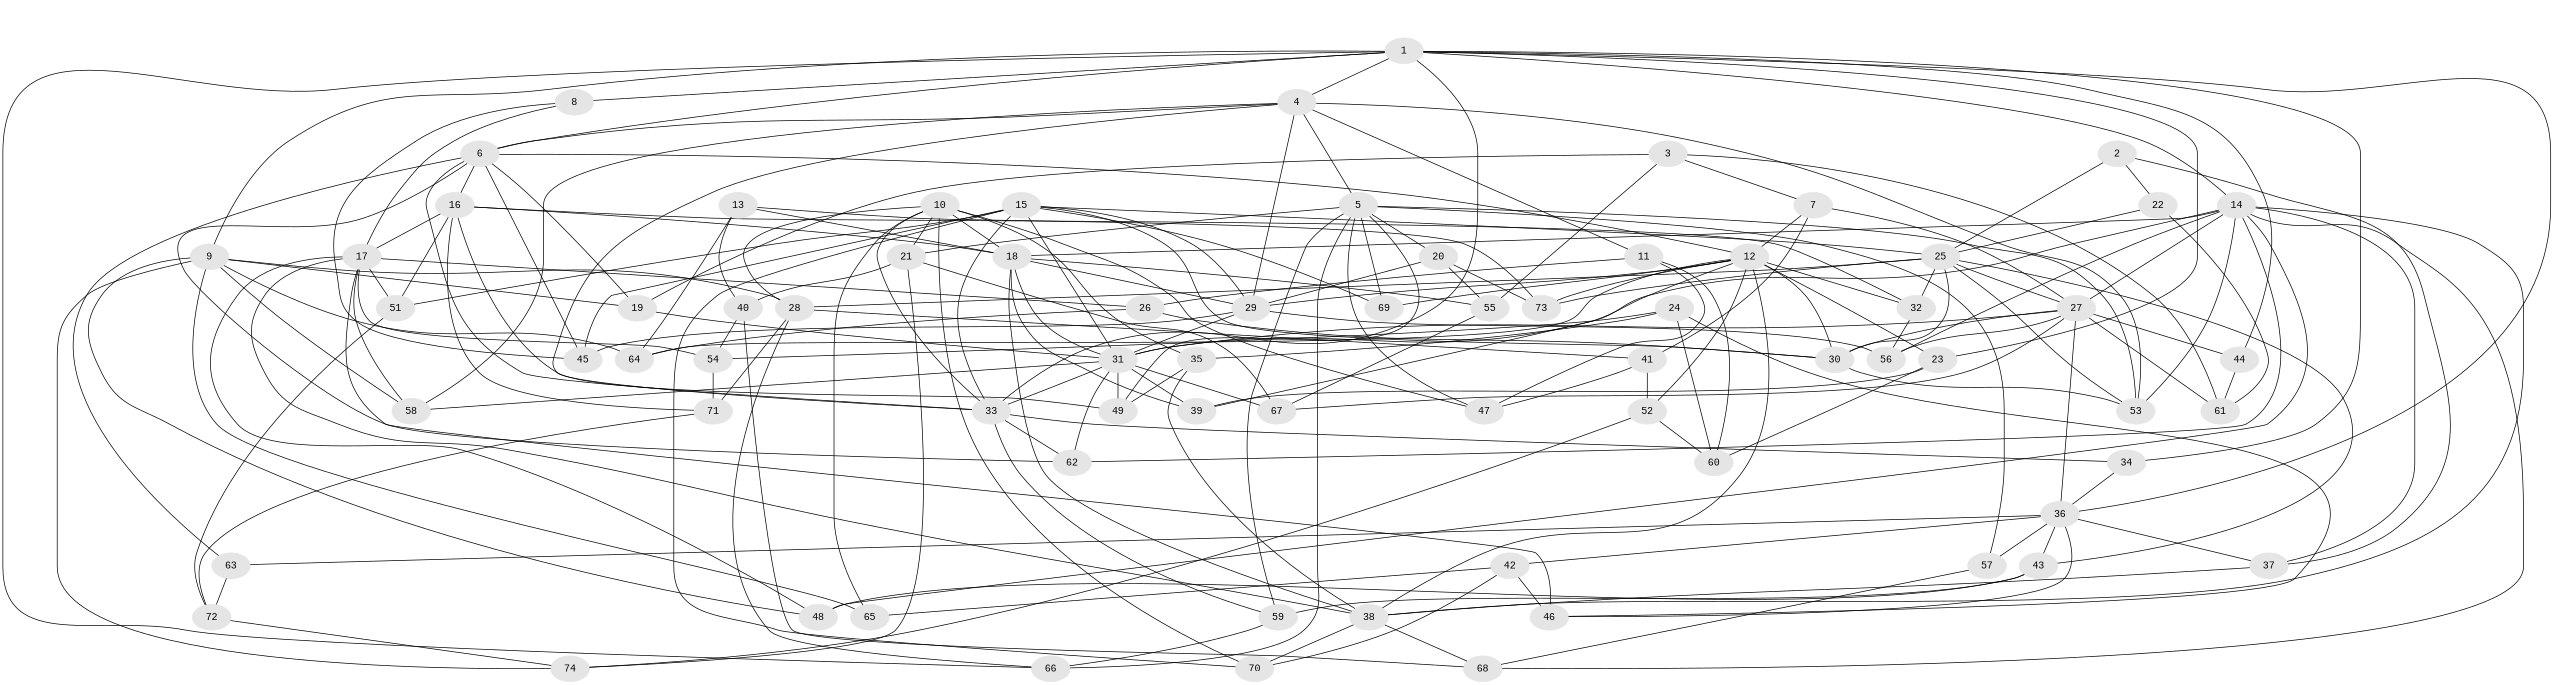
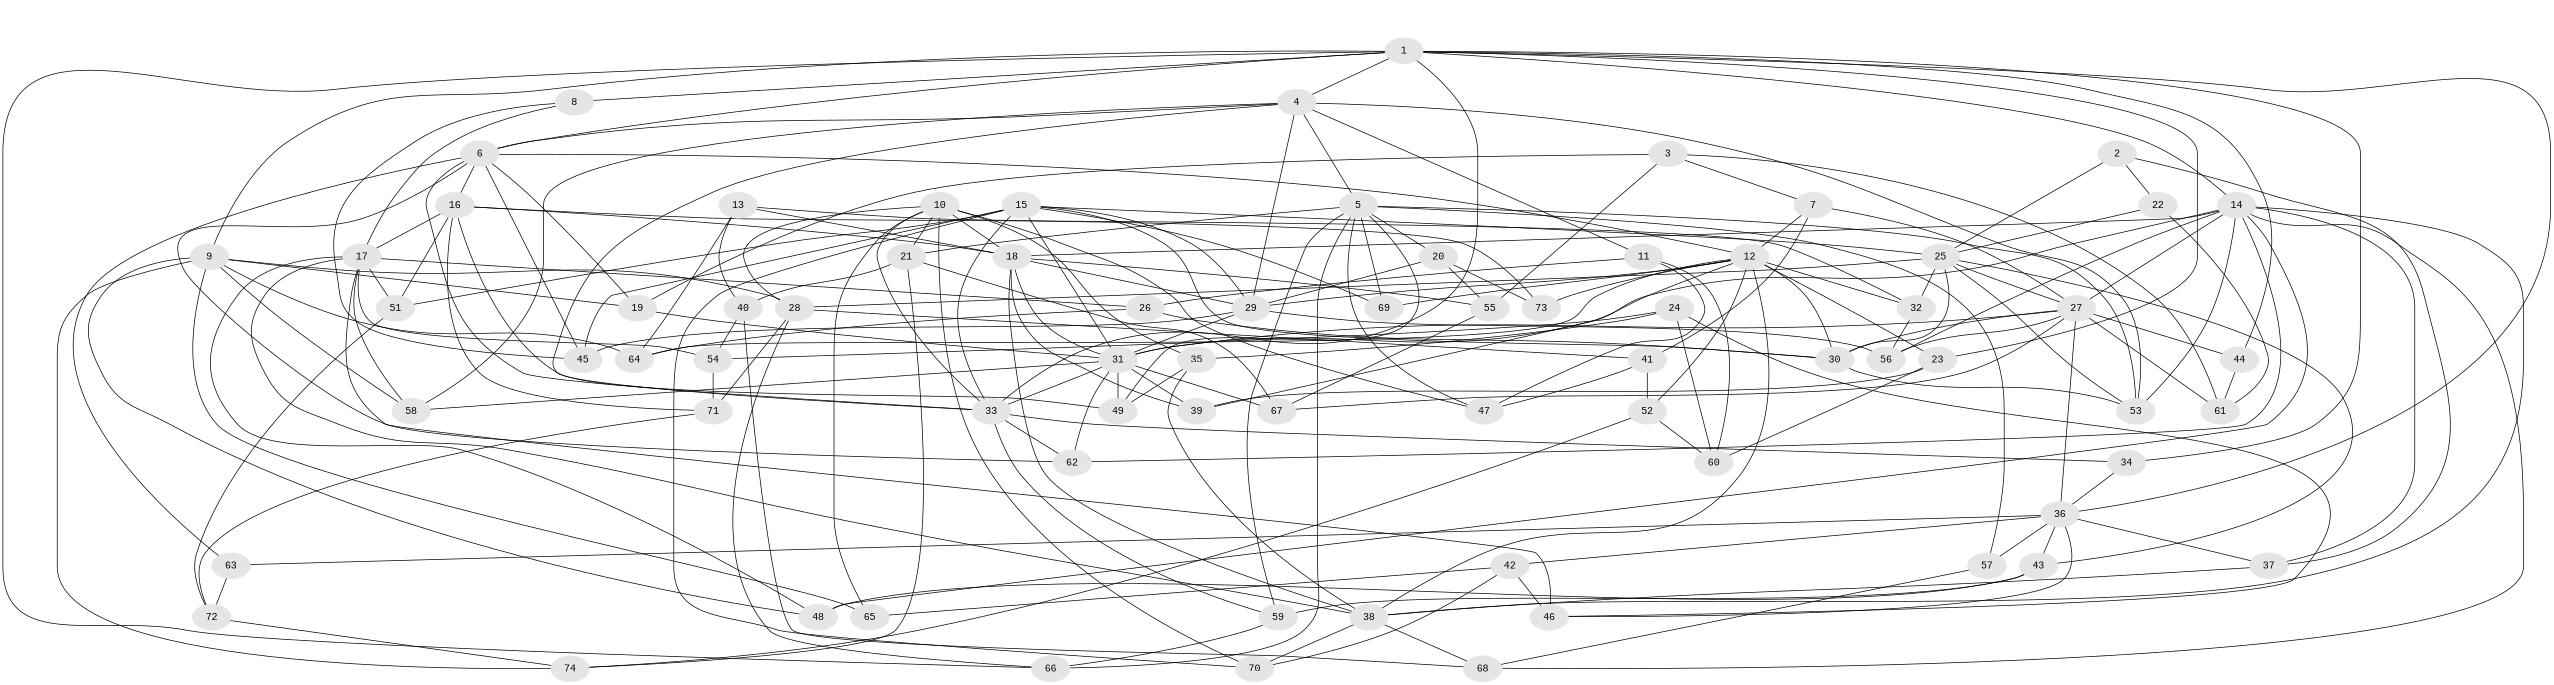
edge "25" -- "73": removed
